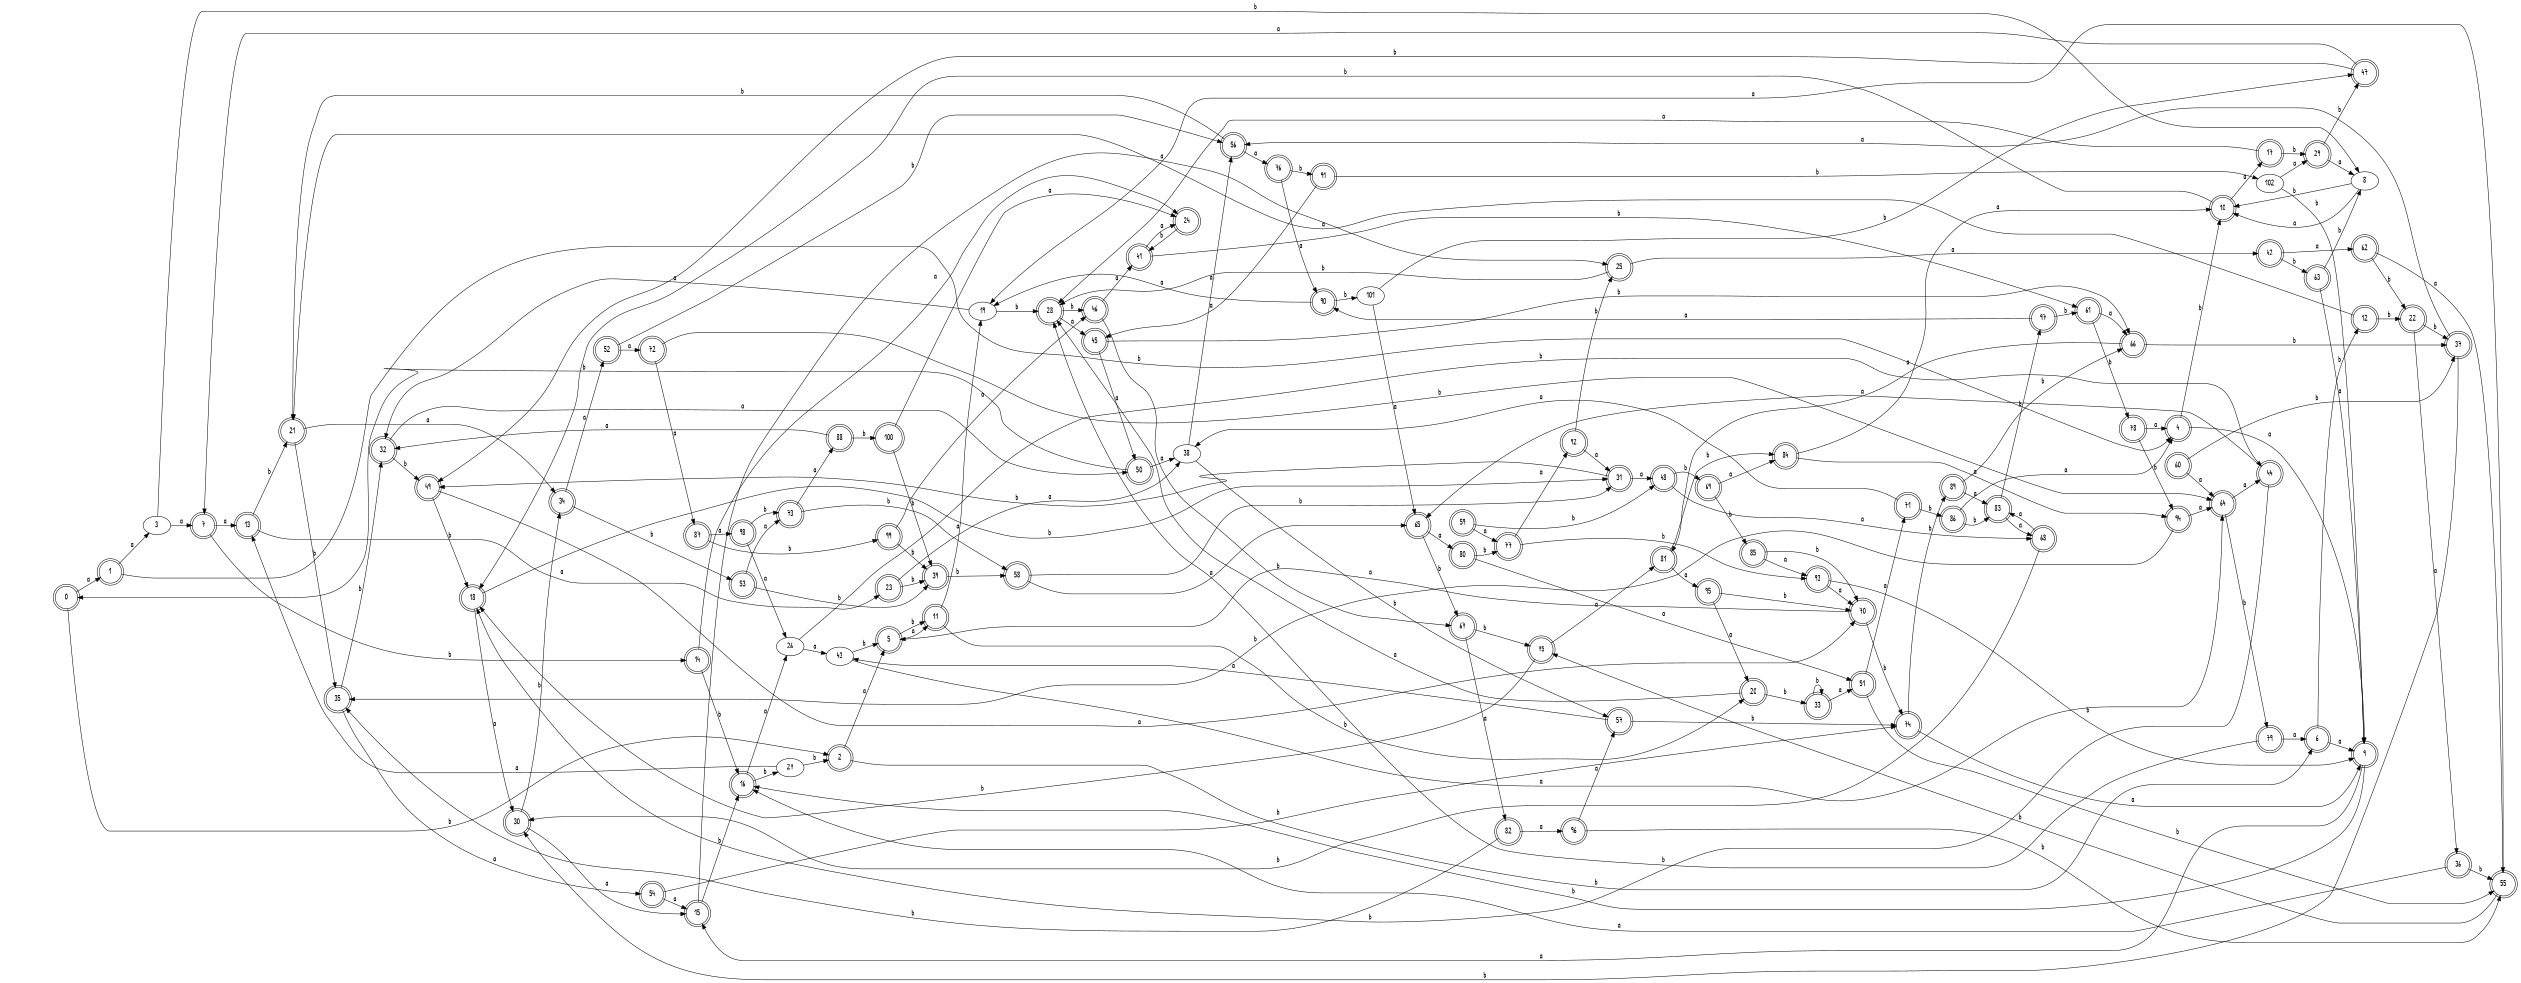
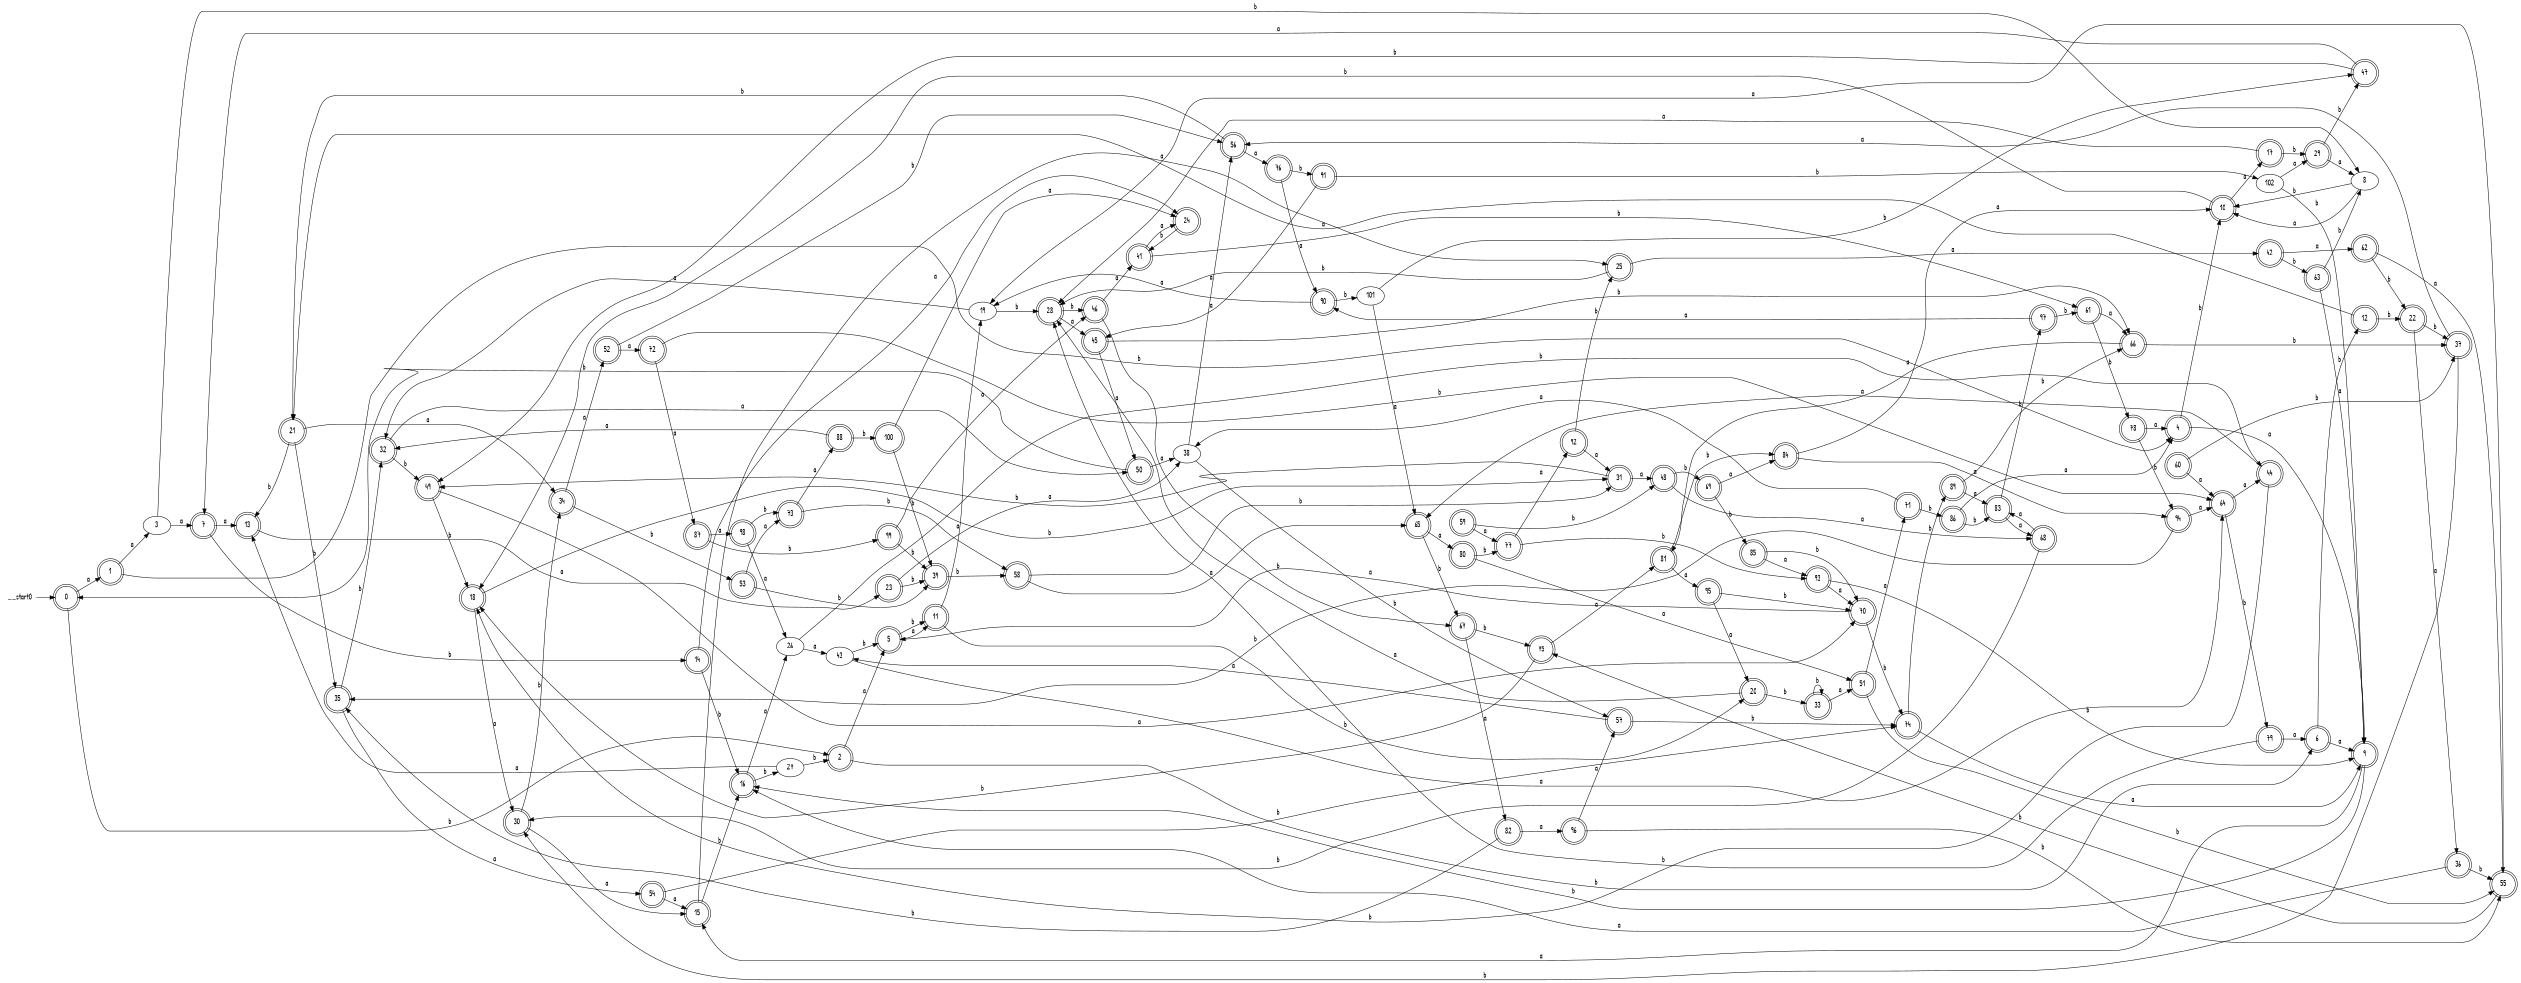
edge "13" -> "21": reversed
node "__start0": added
